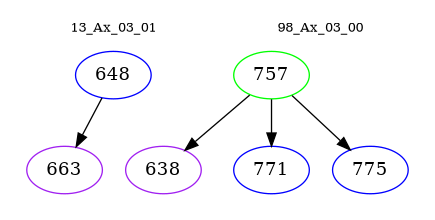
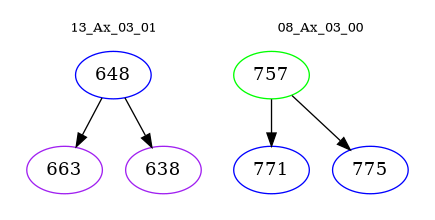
cluster "98_Ax_03_00": label "98_Ax_03_00" -> "08_Ax_03_00"
edge "757" -> "638": now "648" -> "638"
